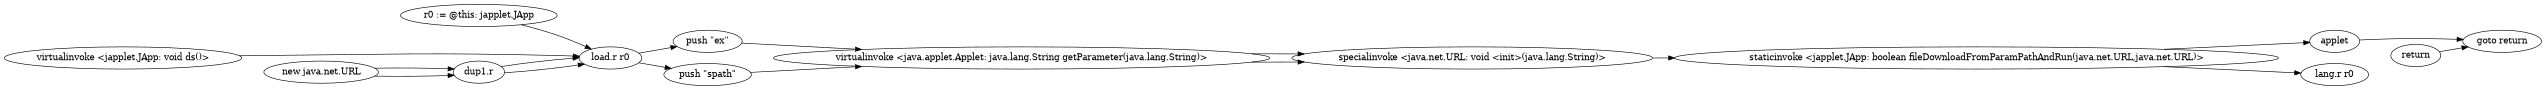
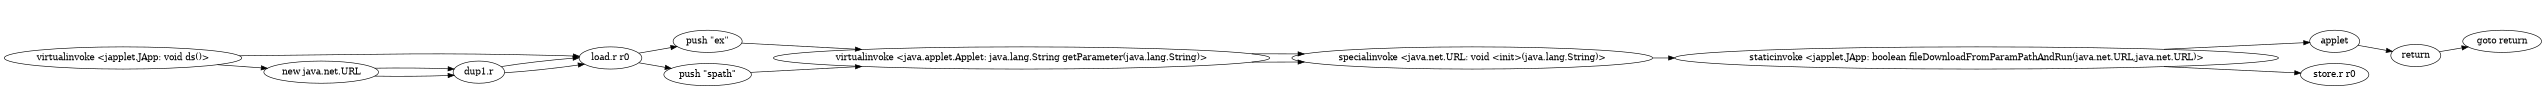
node "r0 := @this: japplet.JApp": removed
edge "applet" -> "goto return": now "applet" -> "return"
edge "virtualinvoke <japplet.JApp: void ds()>" -> "new java.net.URL": added
node "lang.r r0": label "lang.r r0" -> "store.r r0"
